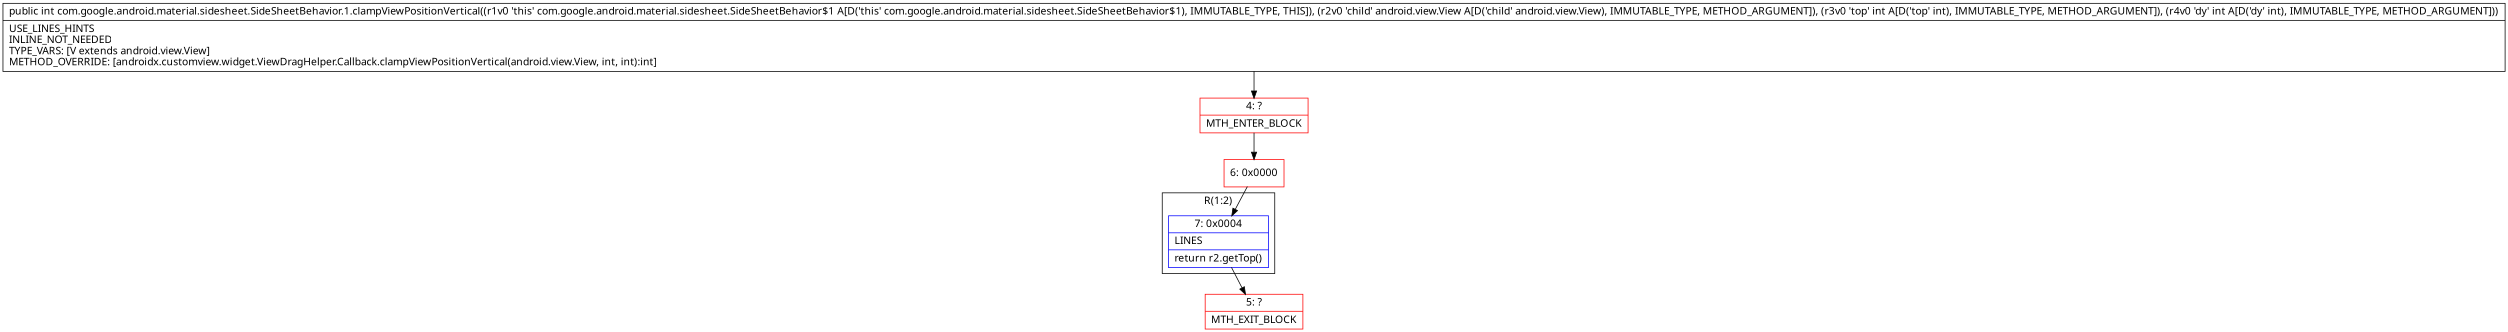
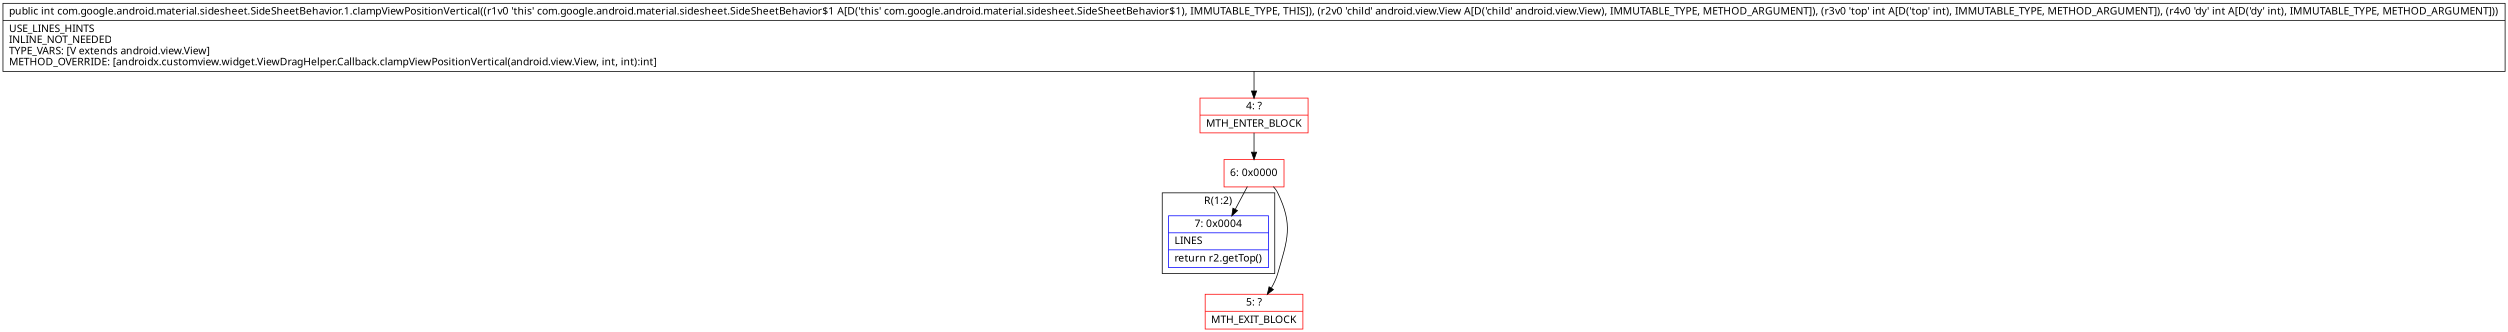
edge "7: 0x0004" -> "5: ?": now "6: 0x0000" -> "5: ?"
